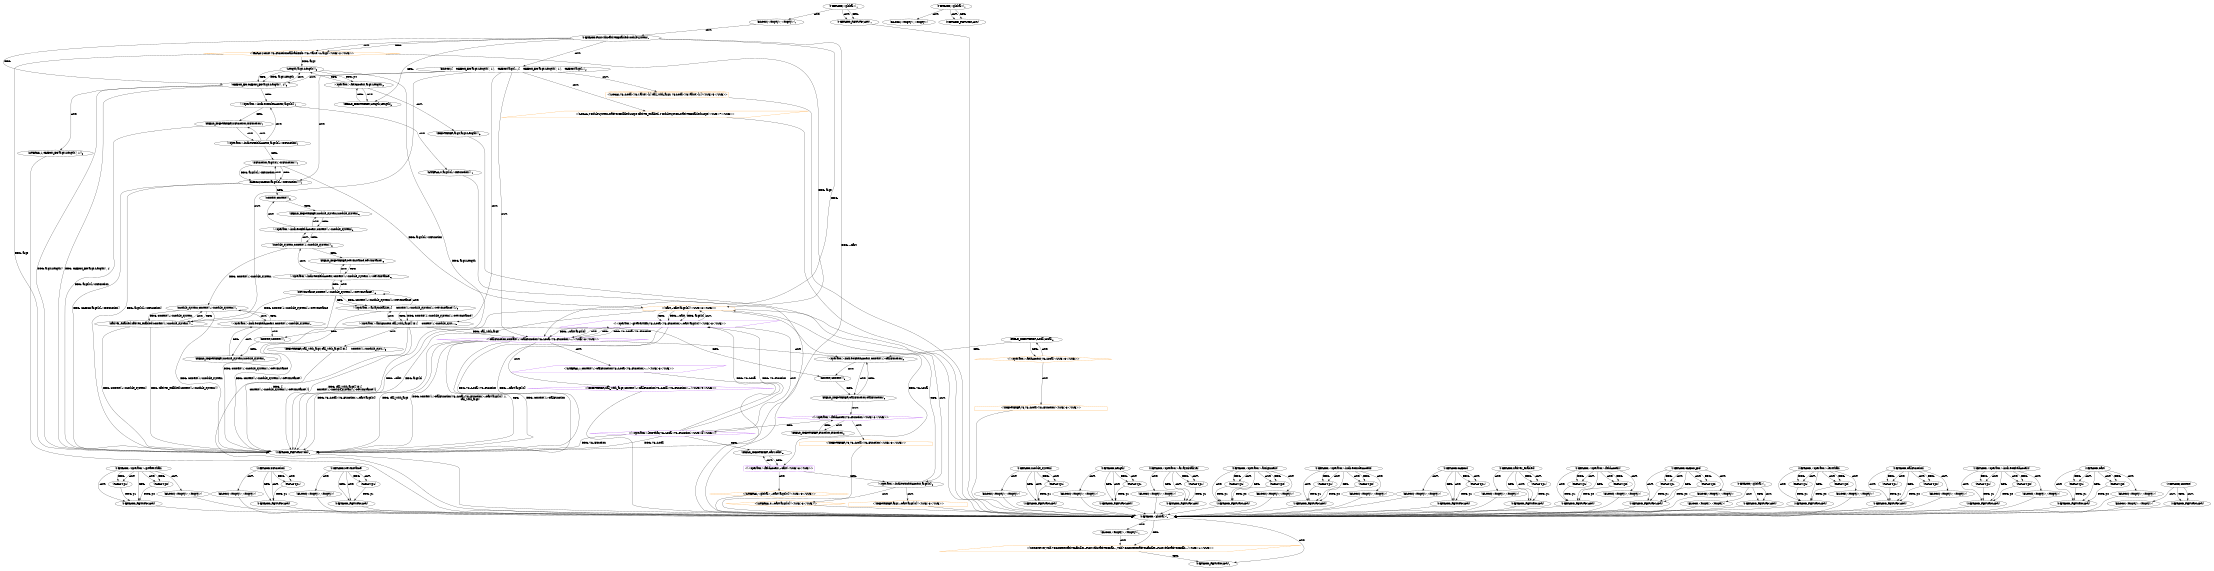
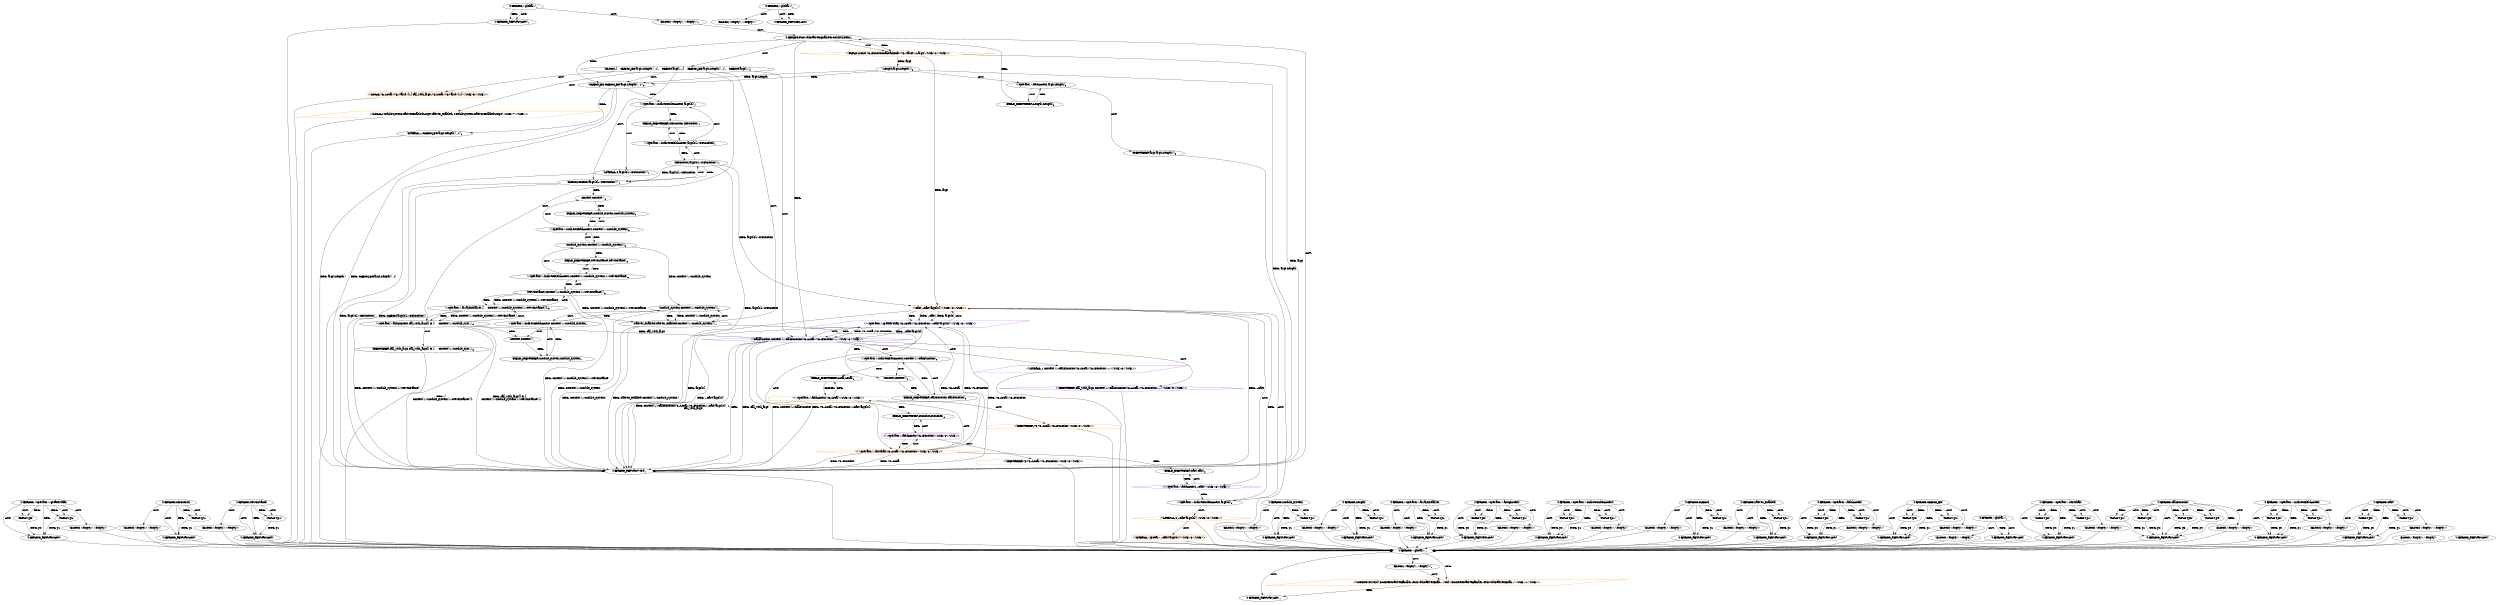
edge "(METHOD,RunWithNativesEnabledModuleSystem)" -> "(FIELD_IDENTIFIER,Length,Length)": reversed
edge "(Length,args.Length())" -> "(<operator>.fieldAccess,args.Length)": label "DDG: p4" -> "AST: "
edge "(<operator>.fieldAccess,args.Length)" -> "(Length,args.Length())": removed, label "CFG:"
edge "(CHECK_EQ,CHECK_EQ(args.Length(), 1))" -> "(Length,args.Length())": removed, label "AST:"
edge "(CHECK_EQ,CHECK_EQ(args.Length(), 1))" -> "(LITERAL,1,CHECK_EQ(args.Length(), 1))": label "AST: " -> "DDG: "
edge "(FIELD_IDENTIFIER,IsFunction,IsFunction)" -> "(<operator>.indirectFieldAccess,args[0]->IsFunction)": label "AST: " -> "CFG: "
edge "(IsFunction,args[0]->IsFunction())" -> "(<operator>.indirectFieldAccess,args[0]->IsFunction)": added, label "AST:"
edge "(METHOD,RunWithNativesEnabledModuleSystem)" -> "(METHOD_RETURN,void)": label "DDG: ::Cast" -> "AST: "
node "<(Cast,::Cast(args[0]))<SUB>8</SUB>>": shape house -> cylinder
edge "(FIELD_IDENTIFIER,IsFunction,IsFunction)" -> "(METHOD_RETURN,void)": now "(IsFunction,args[0]->IsFunction())" -> "(METHOD_RETURN,void)"
edge "(FIELD_IDENTIFIER,Local,Local)" -> "(<operator>.indirectFieldAccess,context()->CallFunction)": reversed
edge "(FIELD_IDENTIFIER,Local,Local)" -> "<(<operator>.fieldAccess,v8::Local)<SUB>8</SUB>>": label "CFG: " -> "CHECK: "
edge "<(<operator>.fieldAccess,v8::Local)<SUB>8</SUB>>" -> "(FIELD_IDENTIFIER,Local,Local)": label "AST: " -> "CFG: "
node "<(<operator>.fieldAccess,v8::Local)<SUB>8</SUB>>": shape diamond -> house
edge "<(Cast,::Cast(args[0]))<SUB>8</SUB>>" -> "<(<operator>.fieldAccess,::Cast)<SUB>8</SUB>>": label "DDG: v8::Local" -> "AST: "
edge "<(<operator>.fieldAccess,v8::Local)<SUB>8</SUB>>" -> "(FIELD_IDENTIFIER,Function,Function)": added, label "CFG:"
edge "(FIELD_IDENTIFIER,CallFunction,CallFunction)" -> "<(<operator>.fieldAccess,v8::Function)<SUB>8</SUB>>": now "<(<operator>.lessThan,v8::Local<v8::Function)<SUB>8</SUB>>" -> "<(<operator>.fieldAccess,v8::Function)<SUB>8</SUB>>"
edge "<(<operator>.lessThan,v8::Local<v8::Function)<SUB>8</SUB>>" -> "<(<operator>.fieldAccess,v8::Local)<SUB>8</SUB>>": added, label "AST:"
node "<(<operator>.fieldAccess,v8::Function)<SUB>8</SUB>>": shape diamond -> cylinder
node "<(<operator>.lessThan,v8::Local<v8::Function)<SUB>8</SUB>>": color purple -> darkorange
node "<(<operator>.fieldAccess,::Cast)<SUB>8</SUB>>": shape cylinder -> diamond
edge "<(<operator>.fieldAccess,::Cast)<SUB>8</SUB>>" -> "<(LITERAL,<global>,::Cast(args[0]))<SUB>8</SUB>>": now "<(LITERAL,0,::Cast(args[0]))<SUB>8</SUB>>" -> "<(LITERAL,<global>,::Cast(args[0]))<SUB>8</SUB>>"
node "(METHOD,context)": removed
node "<(LITERAL,<global>,::Cast(args[0]))<SUB>8</SUB>>": shape diamond -> cylinder
node "<(IDENTIFIER,args,::Cast(args[0]))<SUB>8</SUB>>": removed
node "(PARAM,p3)": added
node "(PARAM,p4)": added
